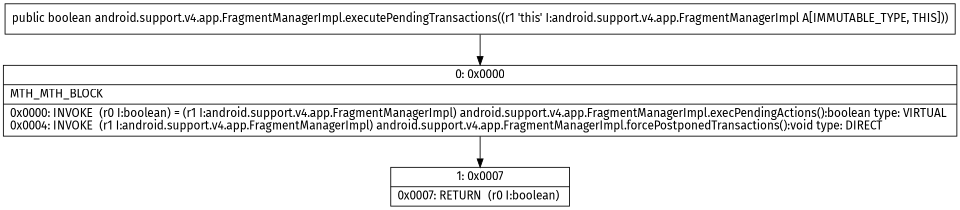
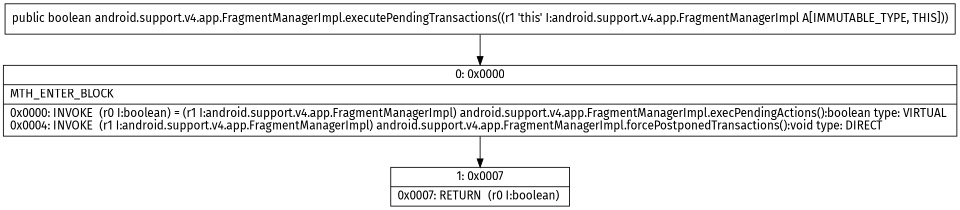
node "0: 0x0000": text "MTH_MTH_BLOCK" -> "MTH_ENTER_BLOCK"
